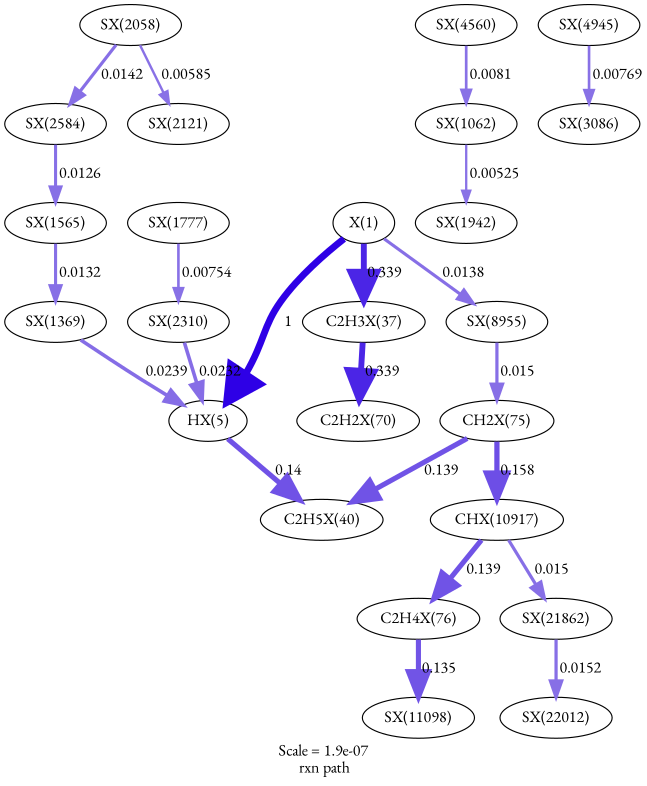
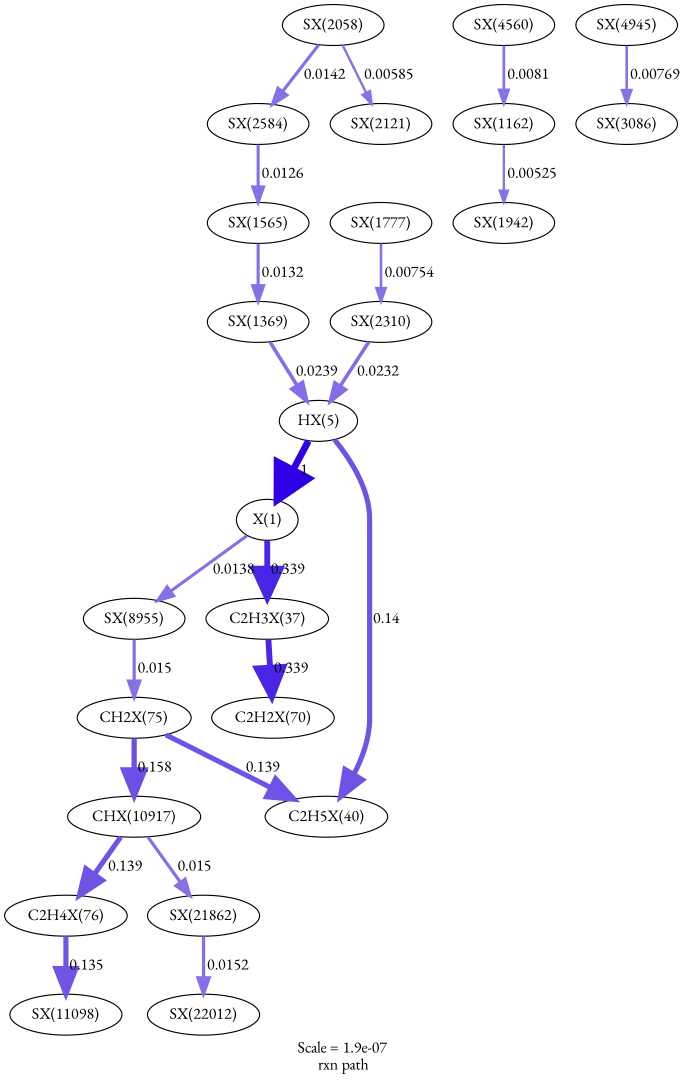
node "SX(1062)": label "SX(1062)" -> "SX(1162)"
edge "X(1)" -> "HX(5)": reversed
